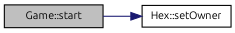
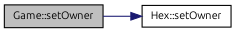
node "Game::start": label "Game::start" -> "Game::setOwner"
